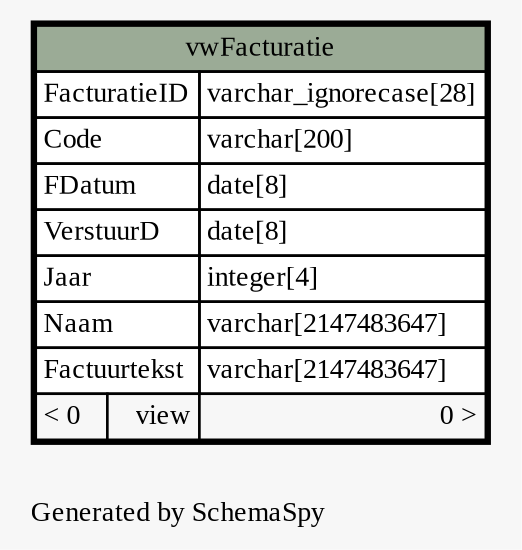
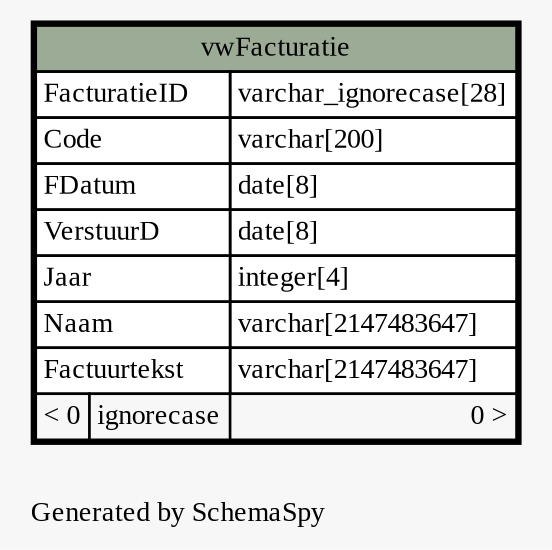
node "vwFacturatie": text "view" -> "ignorecase"
